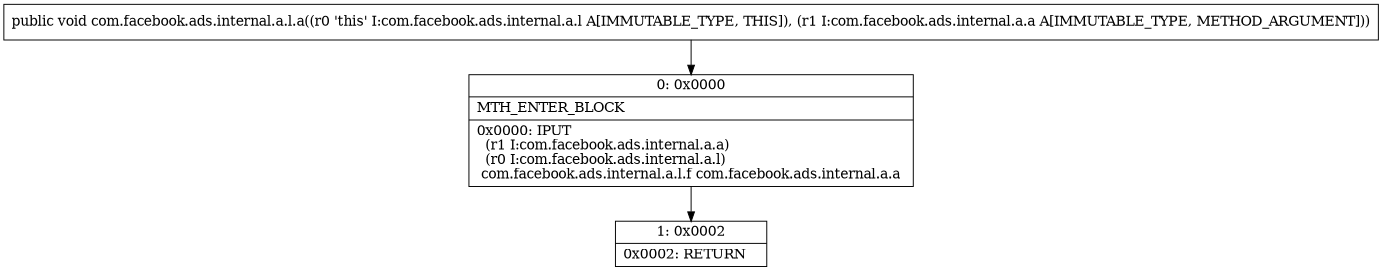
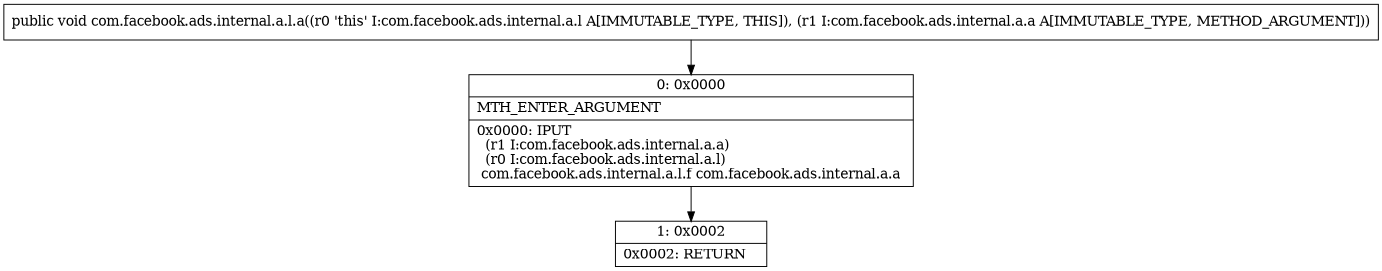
node "0: 0x0000": text "MTH_ENTER_BLOCK" -> "MTH_ENTER_ARGUMENT"
